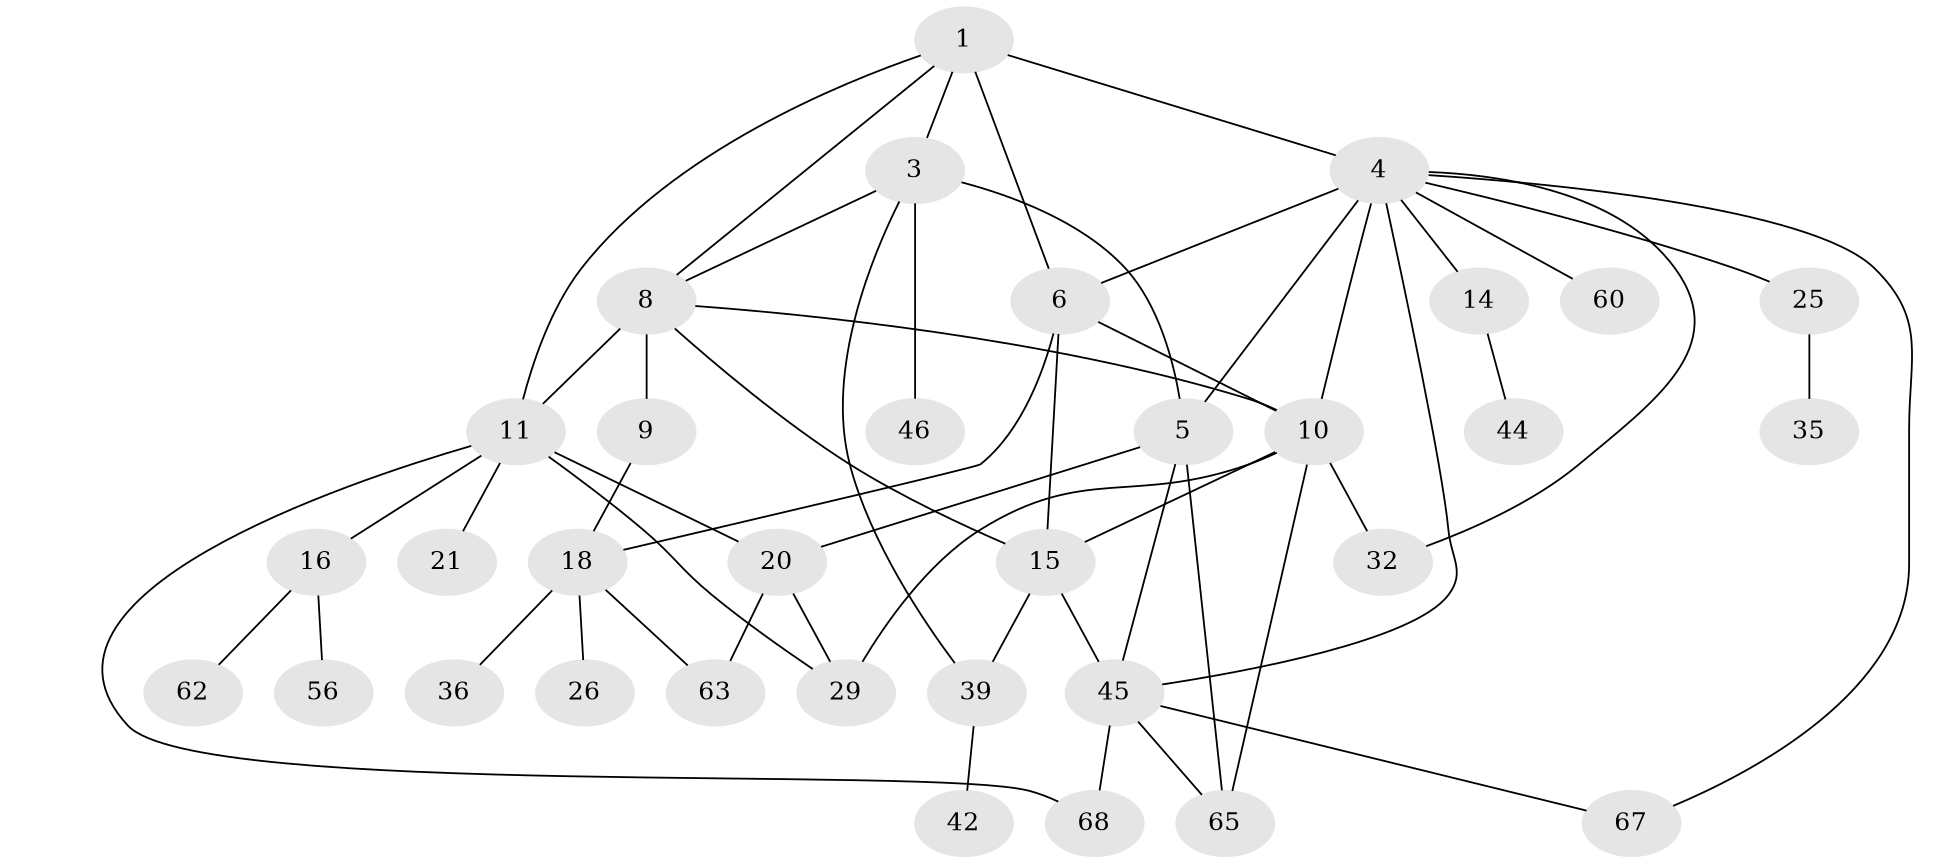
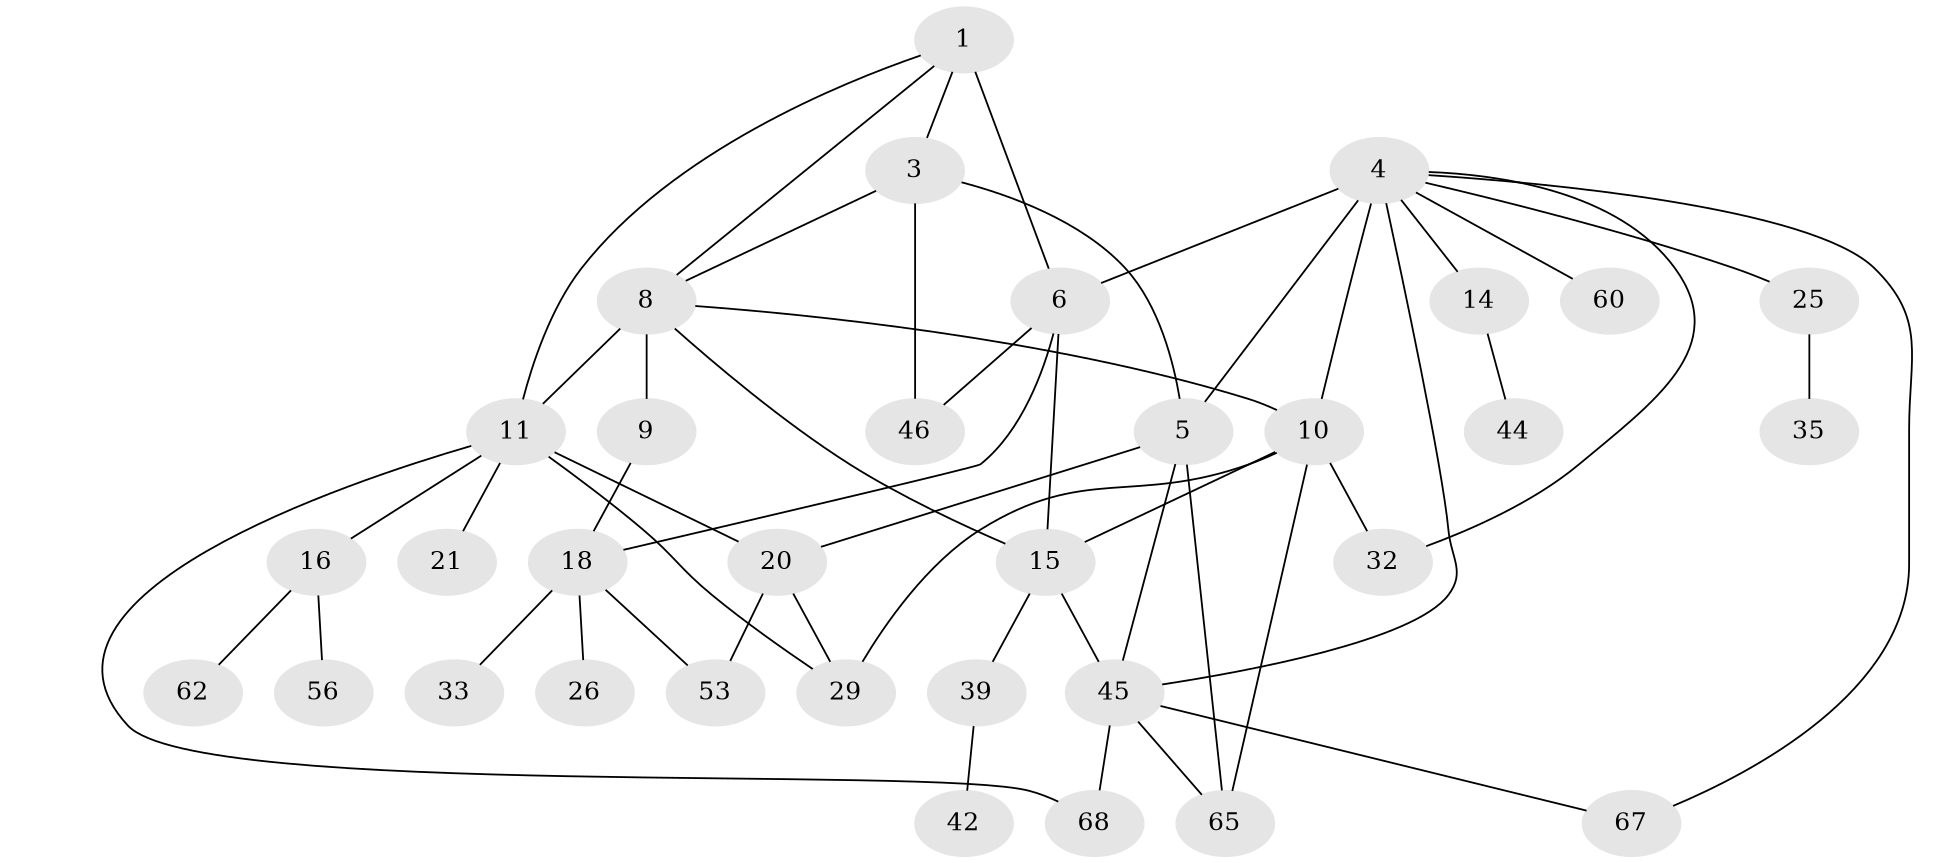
edge "1" -- "4": removed
edge "6" -- "10": now "6" -- "46"
edge "3" -- "39": removed
node "36": label "36" -> "33"
node "63": label "63" -> "53"
